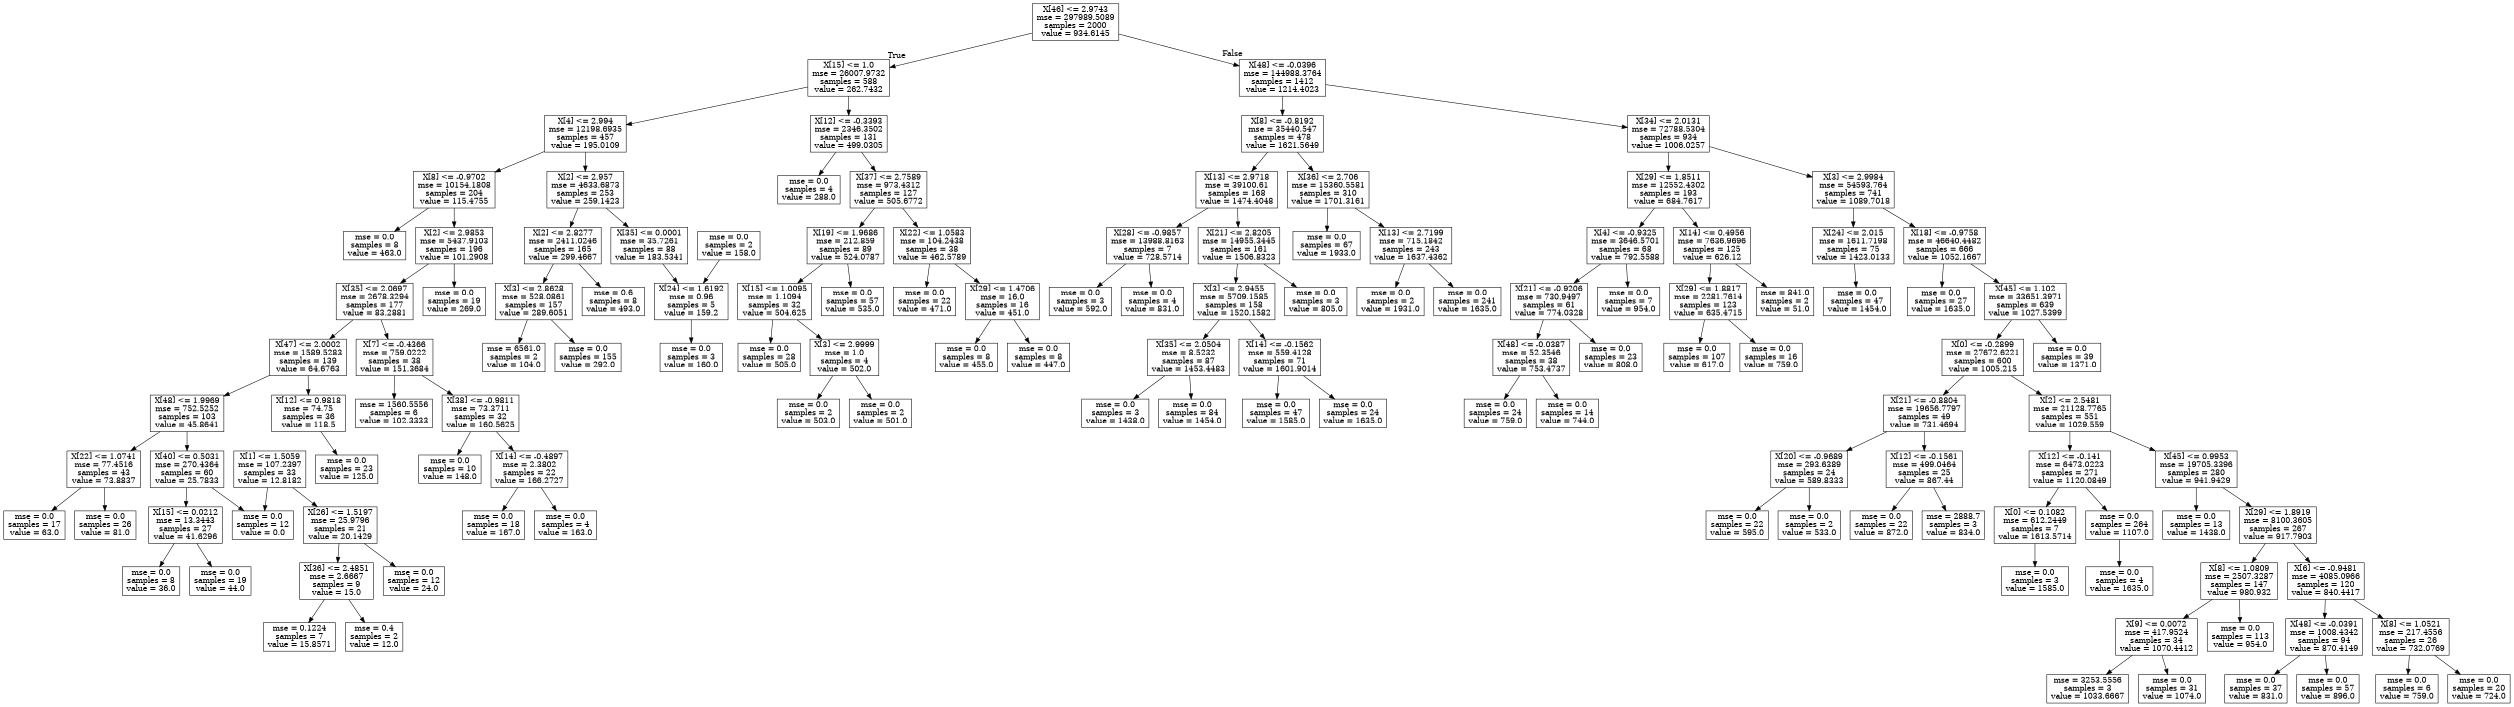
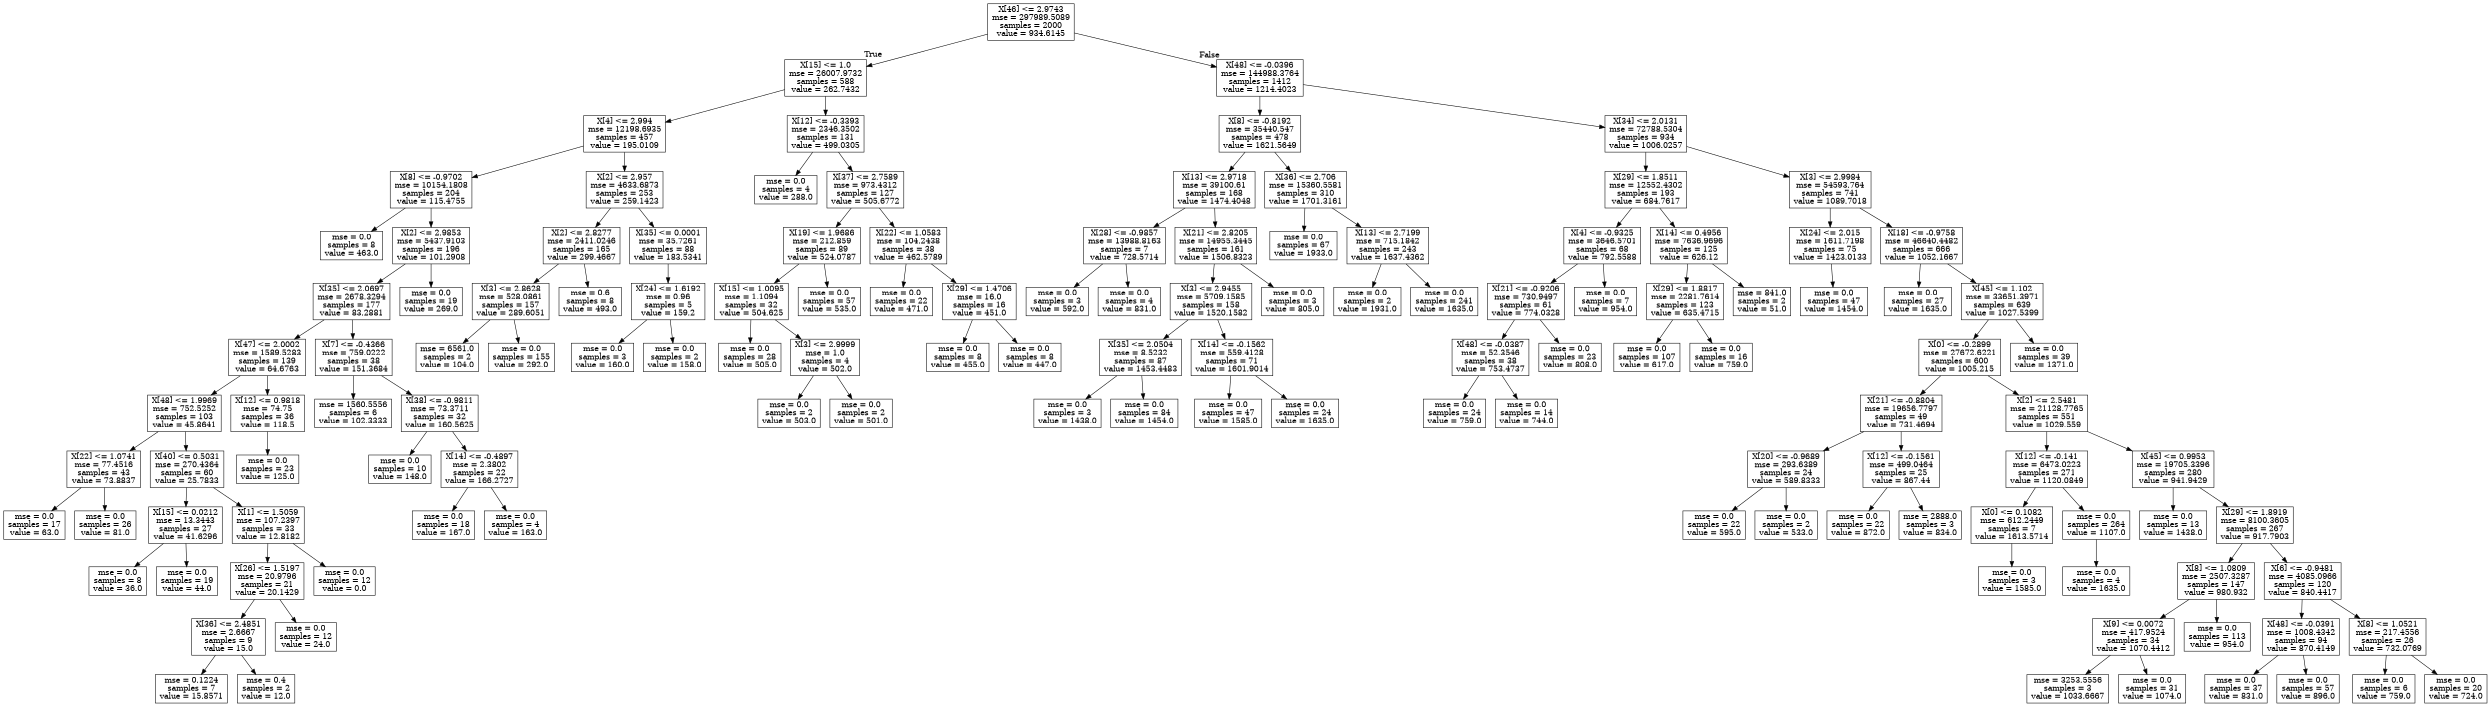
edge "mse = 0.0 samples = 2 value = 158.0" -> "X[24] <= 1.6192 mse = 0.96 samples = 5 value = 159.2": reversed
edge "X[40] <= 0.5031 mse = 270.4364 samples = 60 value = 25.7833" -> "mse = 0.0 samples = 12 value = 0.0": now "X[40] <= 0.5031 mse = 270.4364 samples = 60 value = 25.7833" -> "X[1] <= 1.5059 mse = 107.2397 samples = 33 value = 12.8182"
node "X[26] <= 1.5197 mse = 25.9796 samples = 21 value = 20.1429": label "X[26] <= 1.5197 mse = 25.9796 samples = 21 value = 20.1429" -> "X[26] <= 1.5197 mse = 20.9796 samples = 21 value = 20.1429"
node "mse = 2888.7 samples = 3 value = 834.0": label "mse = 2888.7 samples = 3 value = 834.0" -> "mse = 2888.0 samples = 3 value = 834.0"
